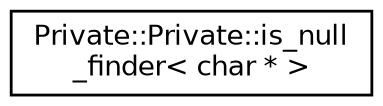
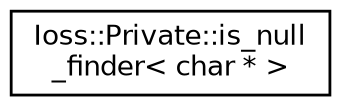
node "Private::Private::is_null _finder< char * >": label "Private::Private::is_null _finder< char * >" -> "Ioss::Private::is_null _finder< char * >"
